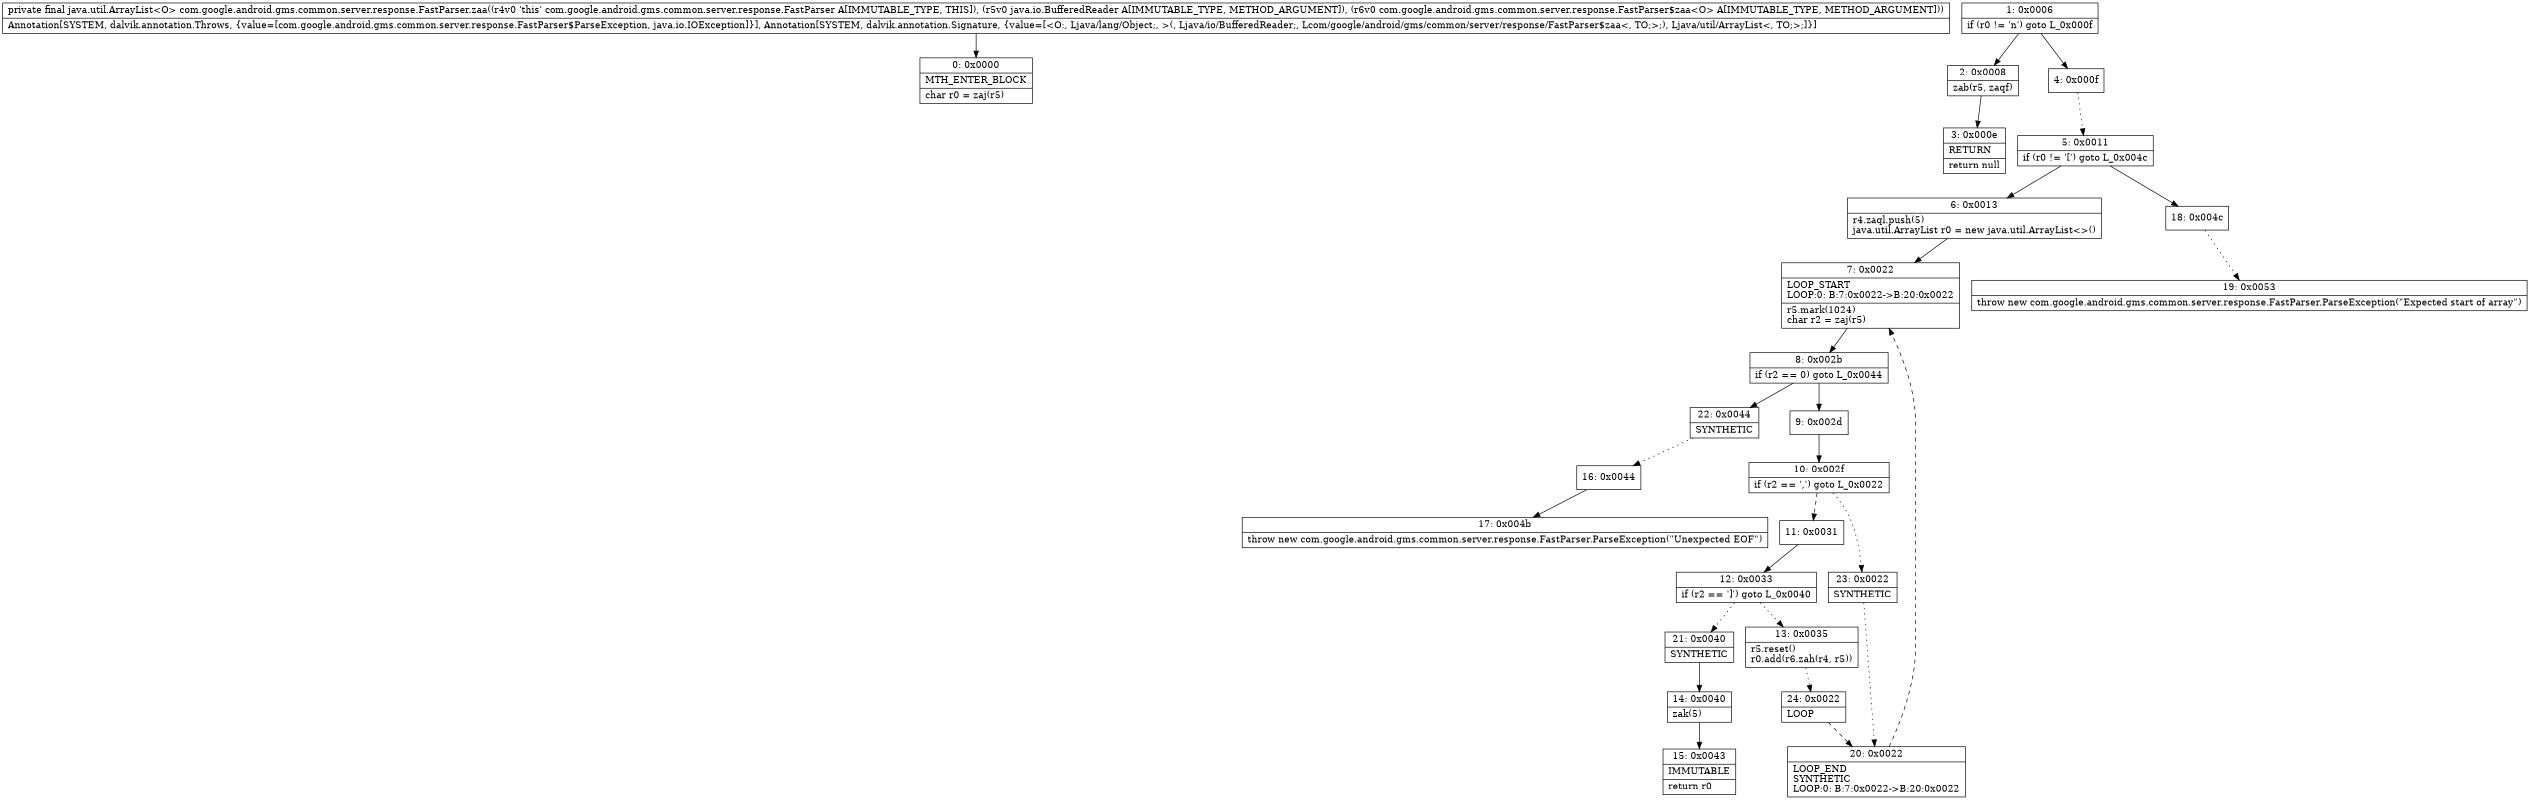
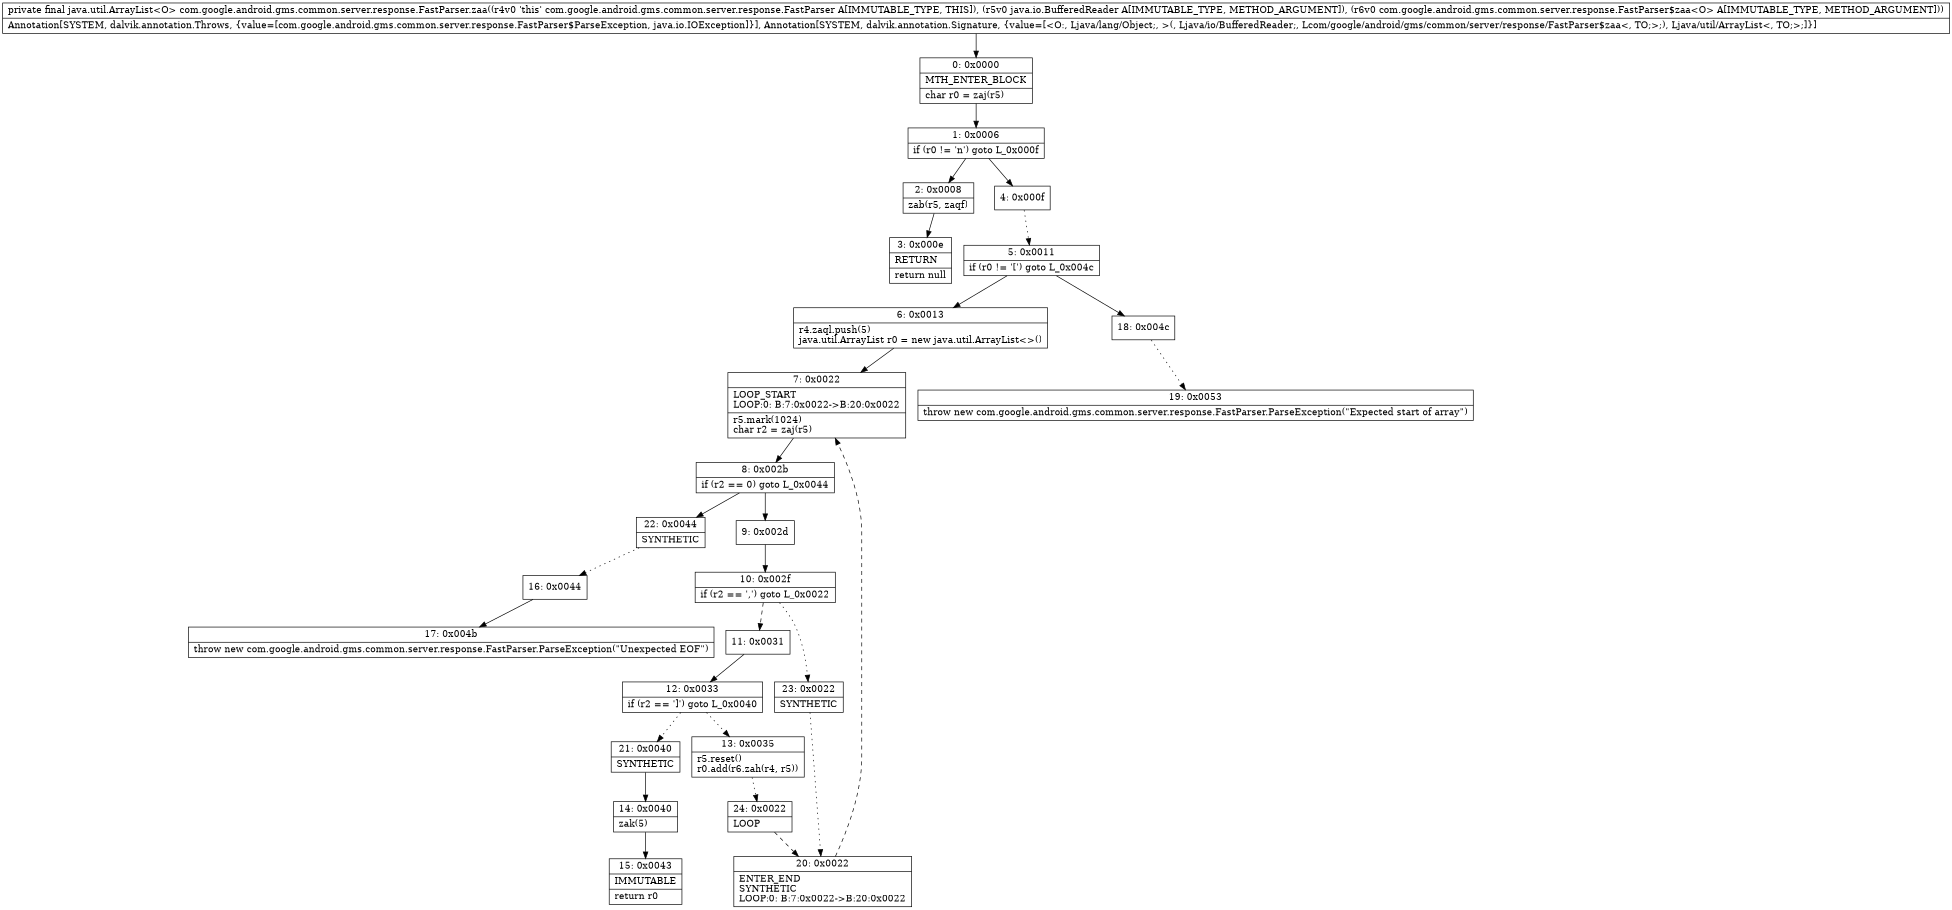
edge "0: 0x0000" -> "1: 0x0006": added
node "20: 0x0022": text "LOOP_END" -> "ENTER_END"
